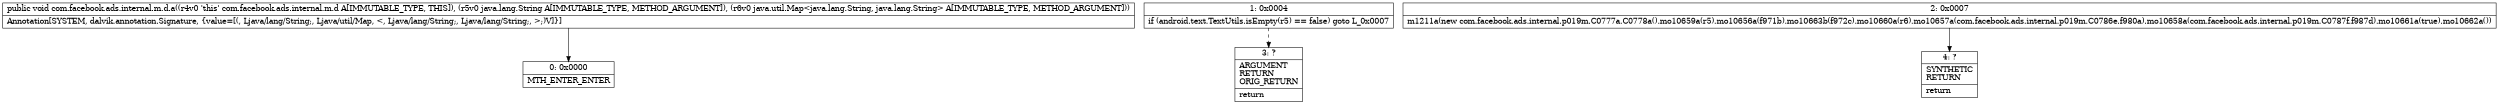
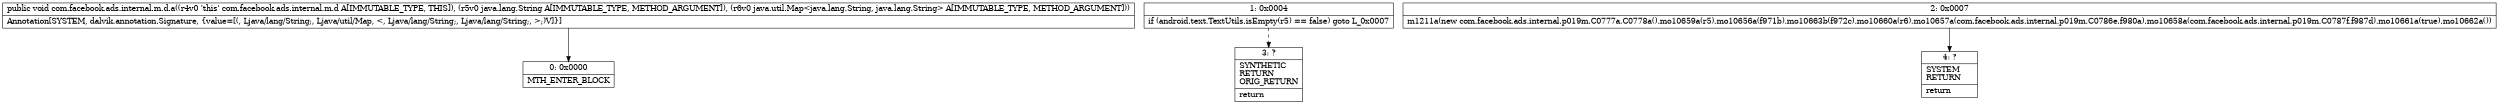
node "3: ?": text "ARGUMENT" -> "SYNTHETIC"
node "4: ?": text "SYNTHETIC" -> "SYSTEM"
node "0: 0x0000": text "MTH_ENTER_ENTER" -> "MTH_ENTER_BLOCK"
